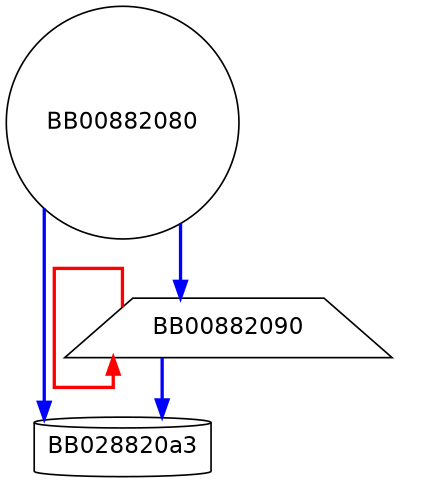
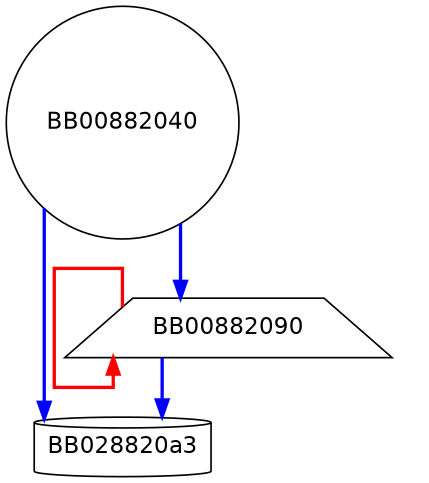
node "BB00882080": label "BB00882080" -> "BB00882040"
